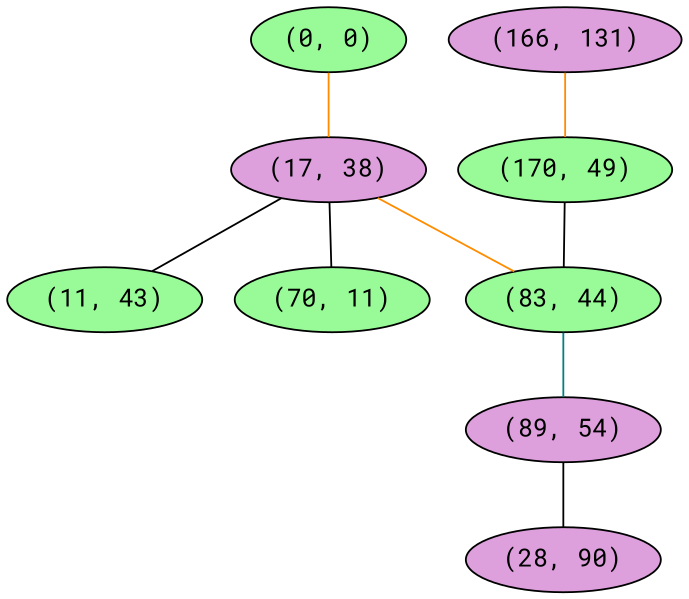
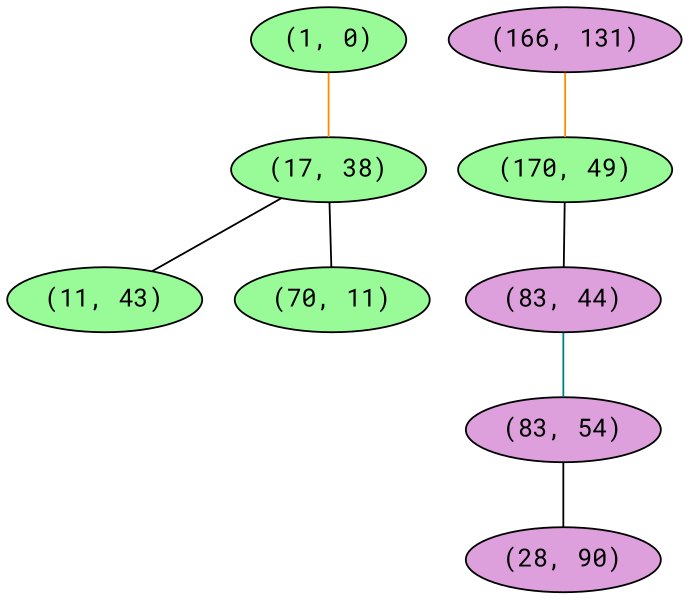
node "(0, 0)": label "(0, 0)" -> "(1, 0)"
node "(17, 38)": fillcolor plum -> palegreen
edge "(17, 38)" -- "(83, 44)": removed
node "(83, 44)": fillcolor palegreen -> plum
node "(89, 54)": label "(89, 54)" -> "(83, 54)"
